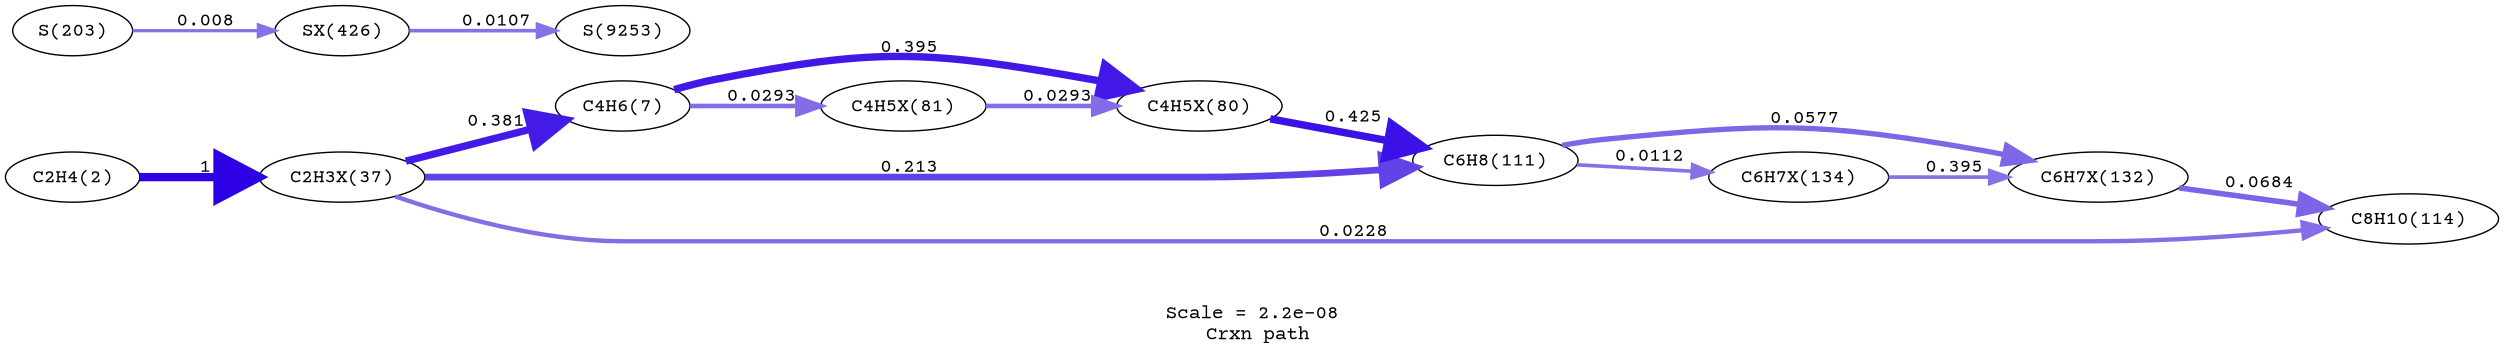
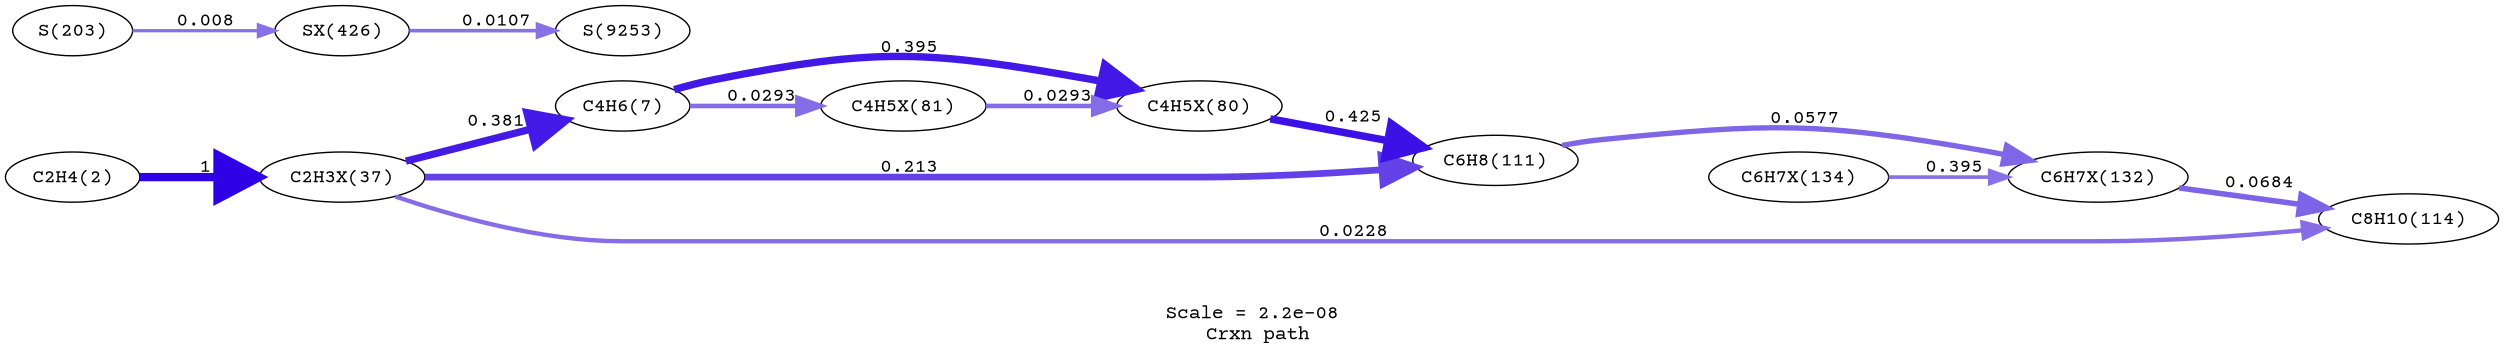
edge "C6H8(111)" -> "C6H7X(134)": removed, label "0.0112"
